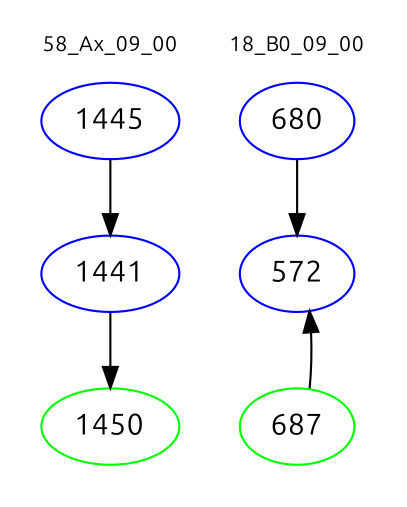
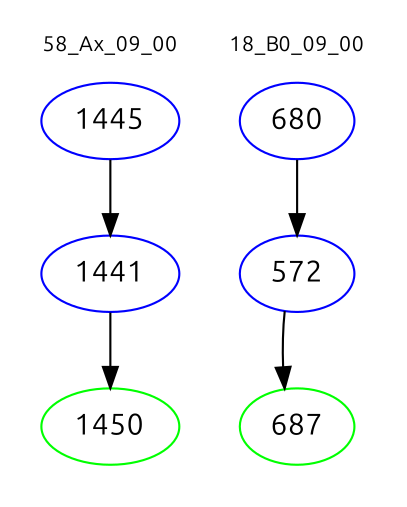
edge "687" -> "572": reversed
